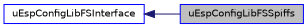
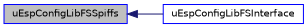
edge "uEspConfigLibFSSpiffs" -> "uEspConfigLibFSInterface": reversed
